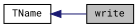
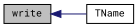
edge "write" -> "TName": reversed
